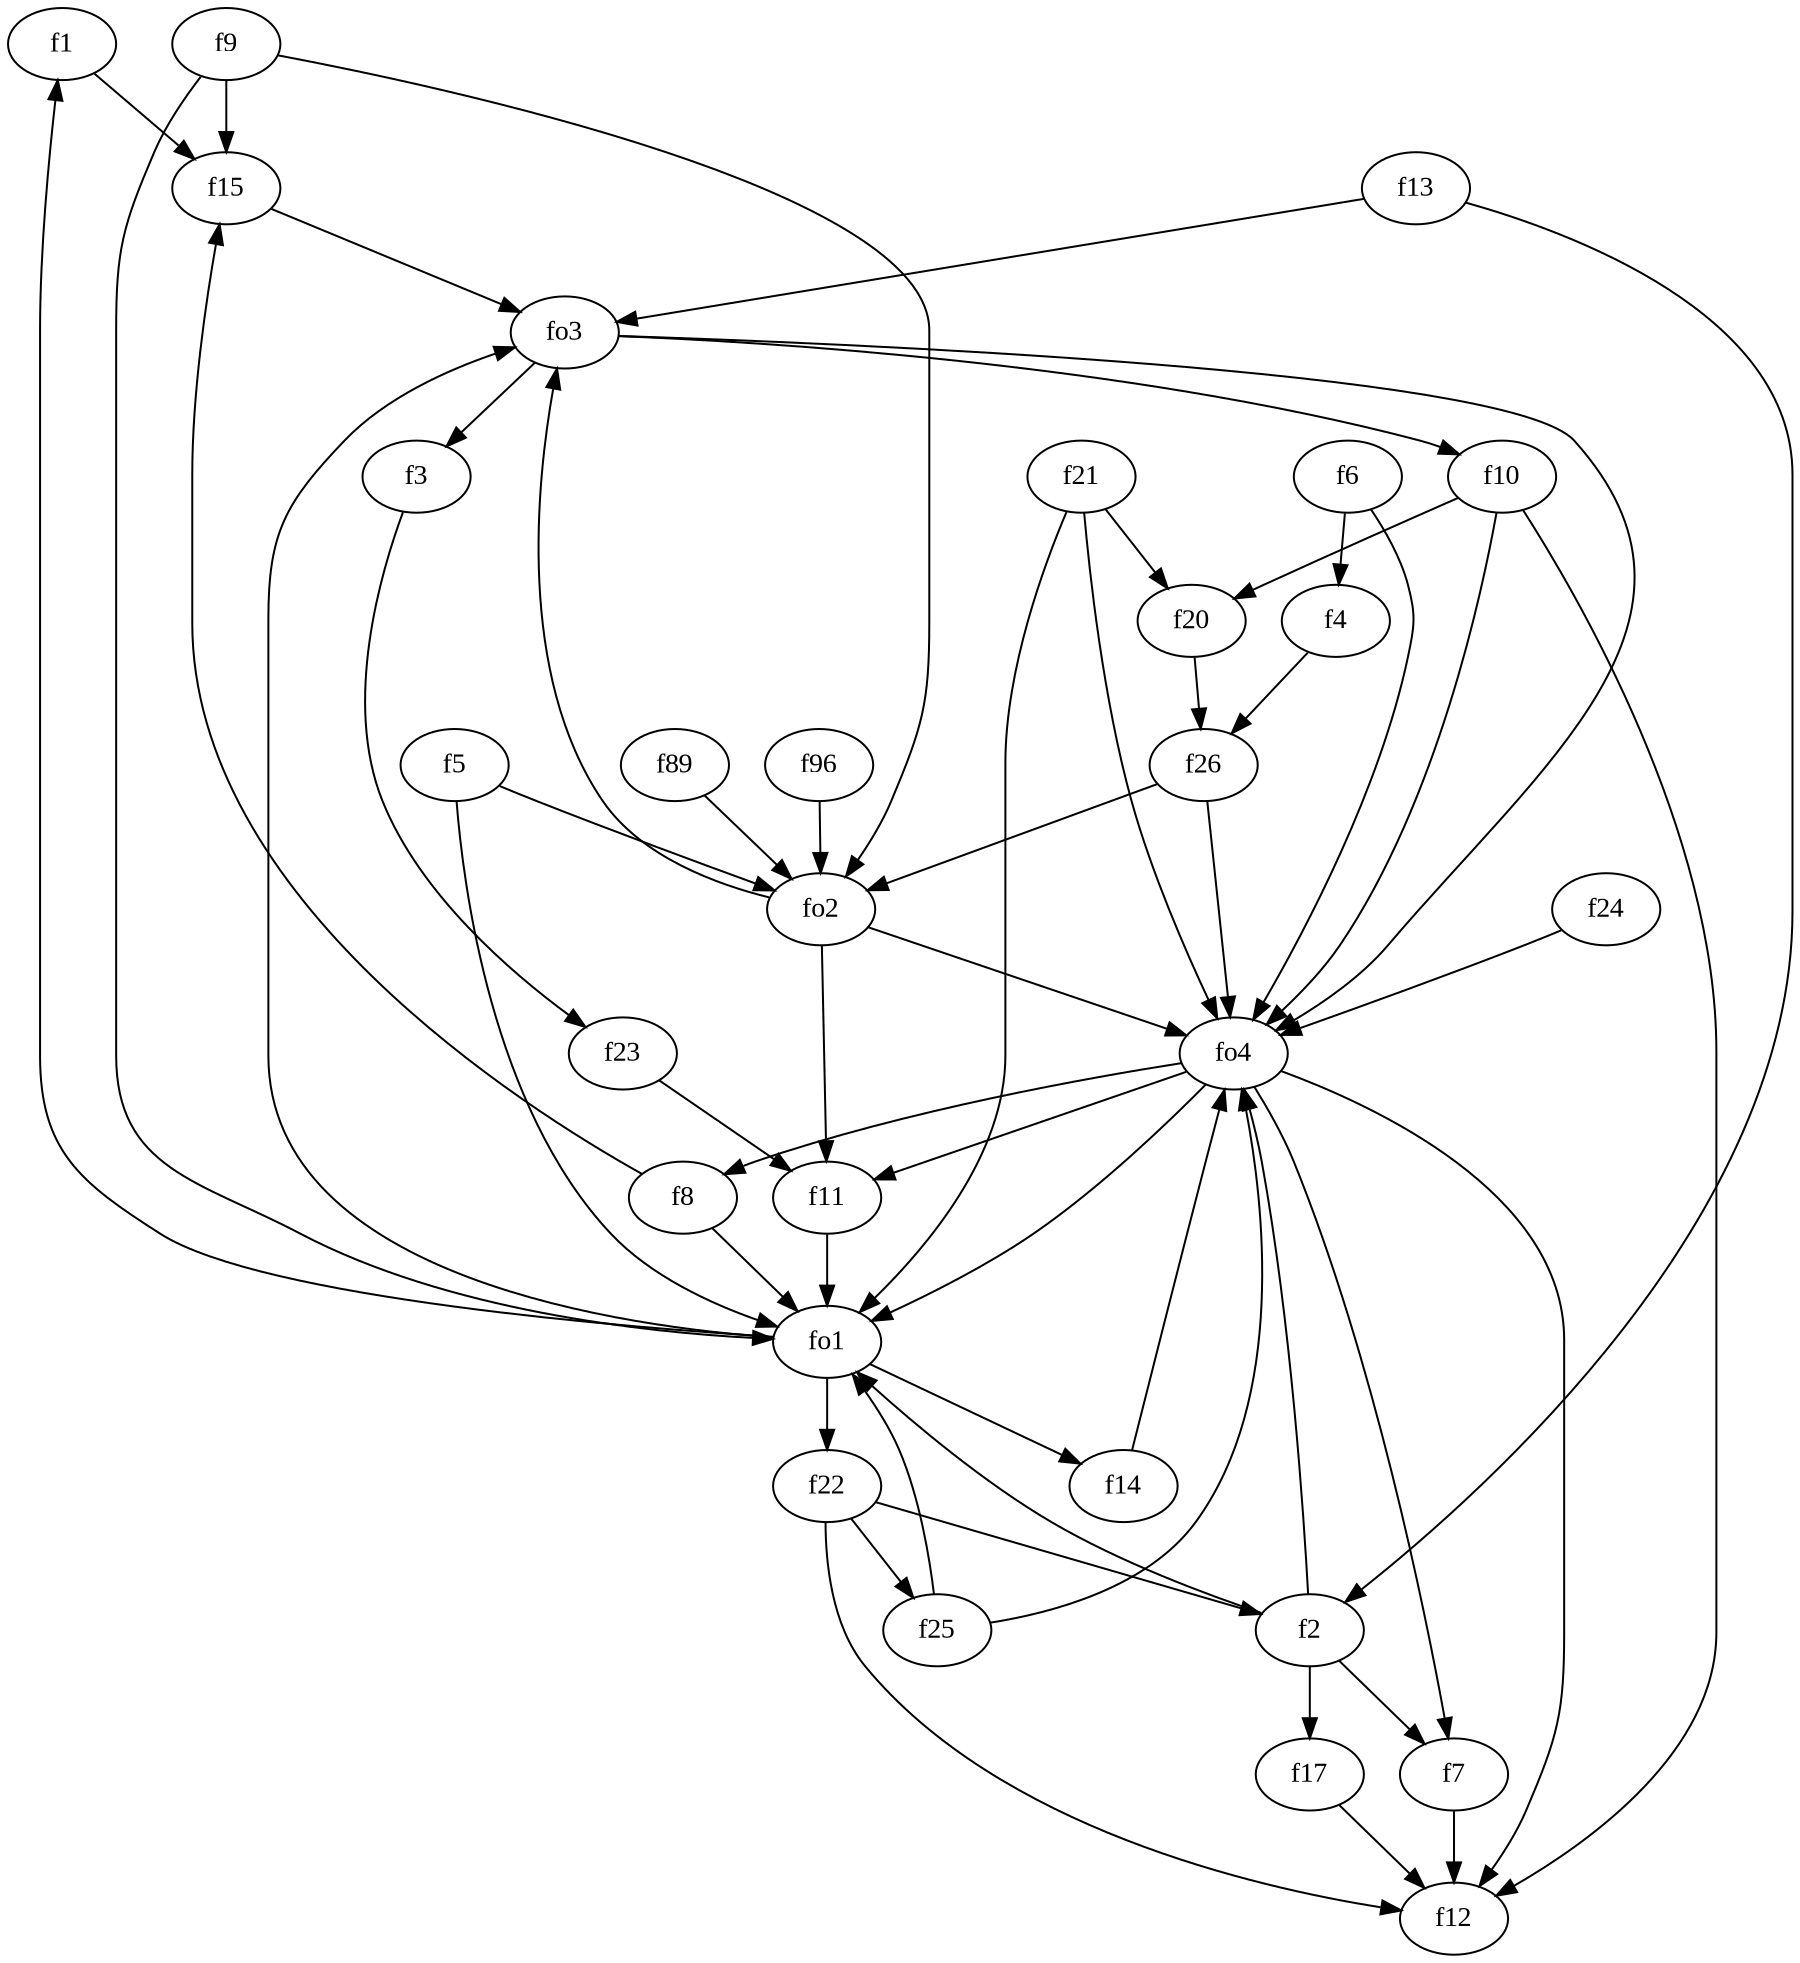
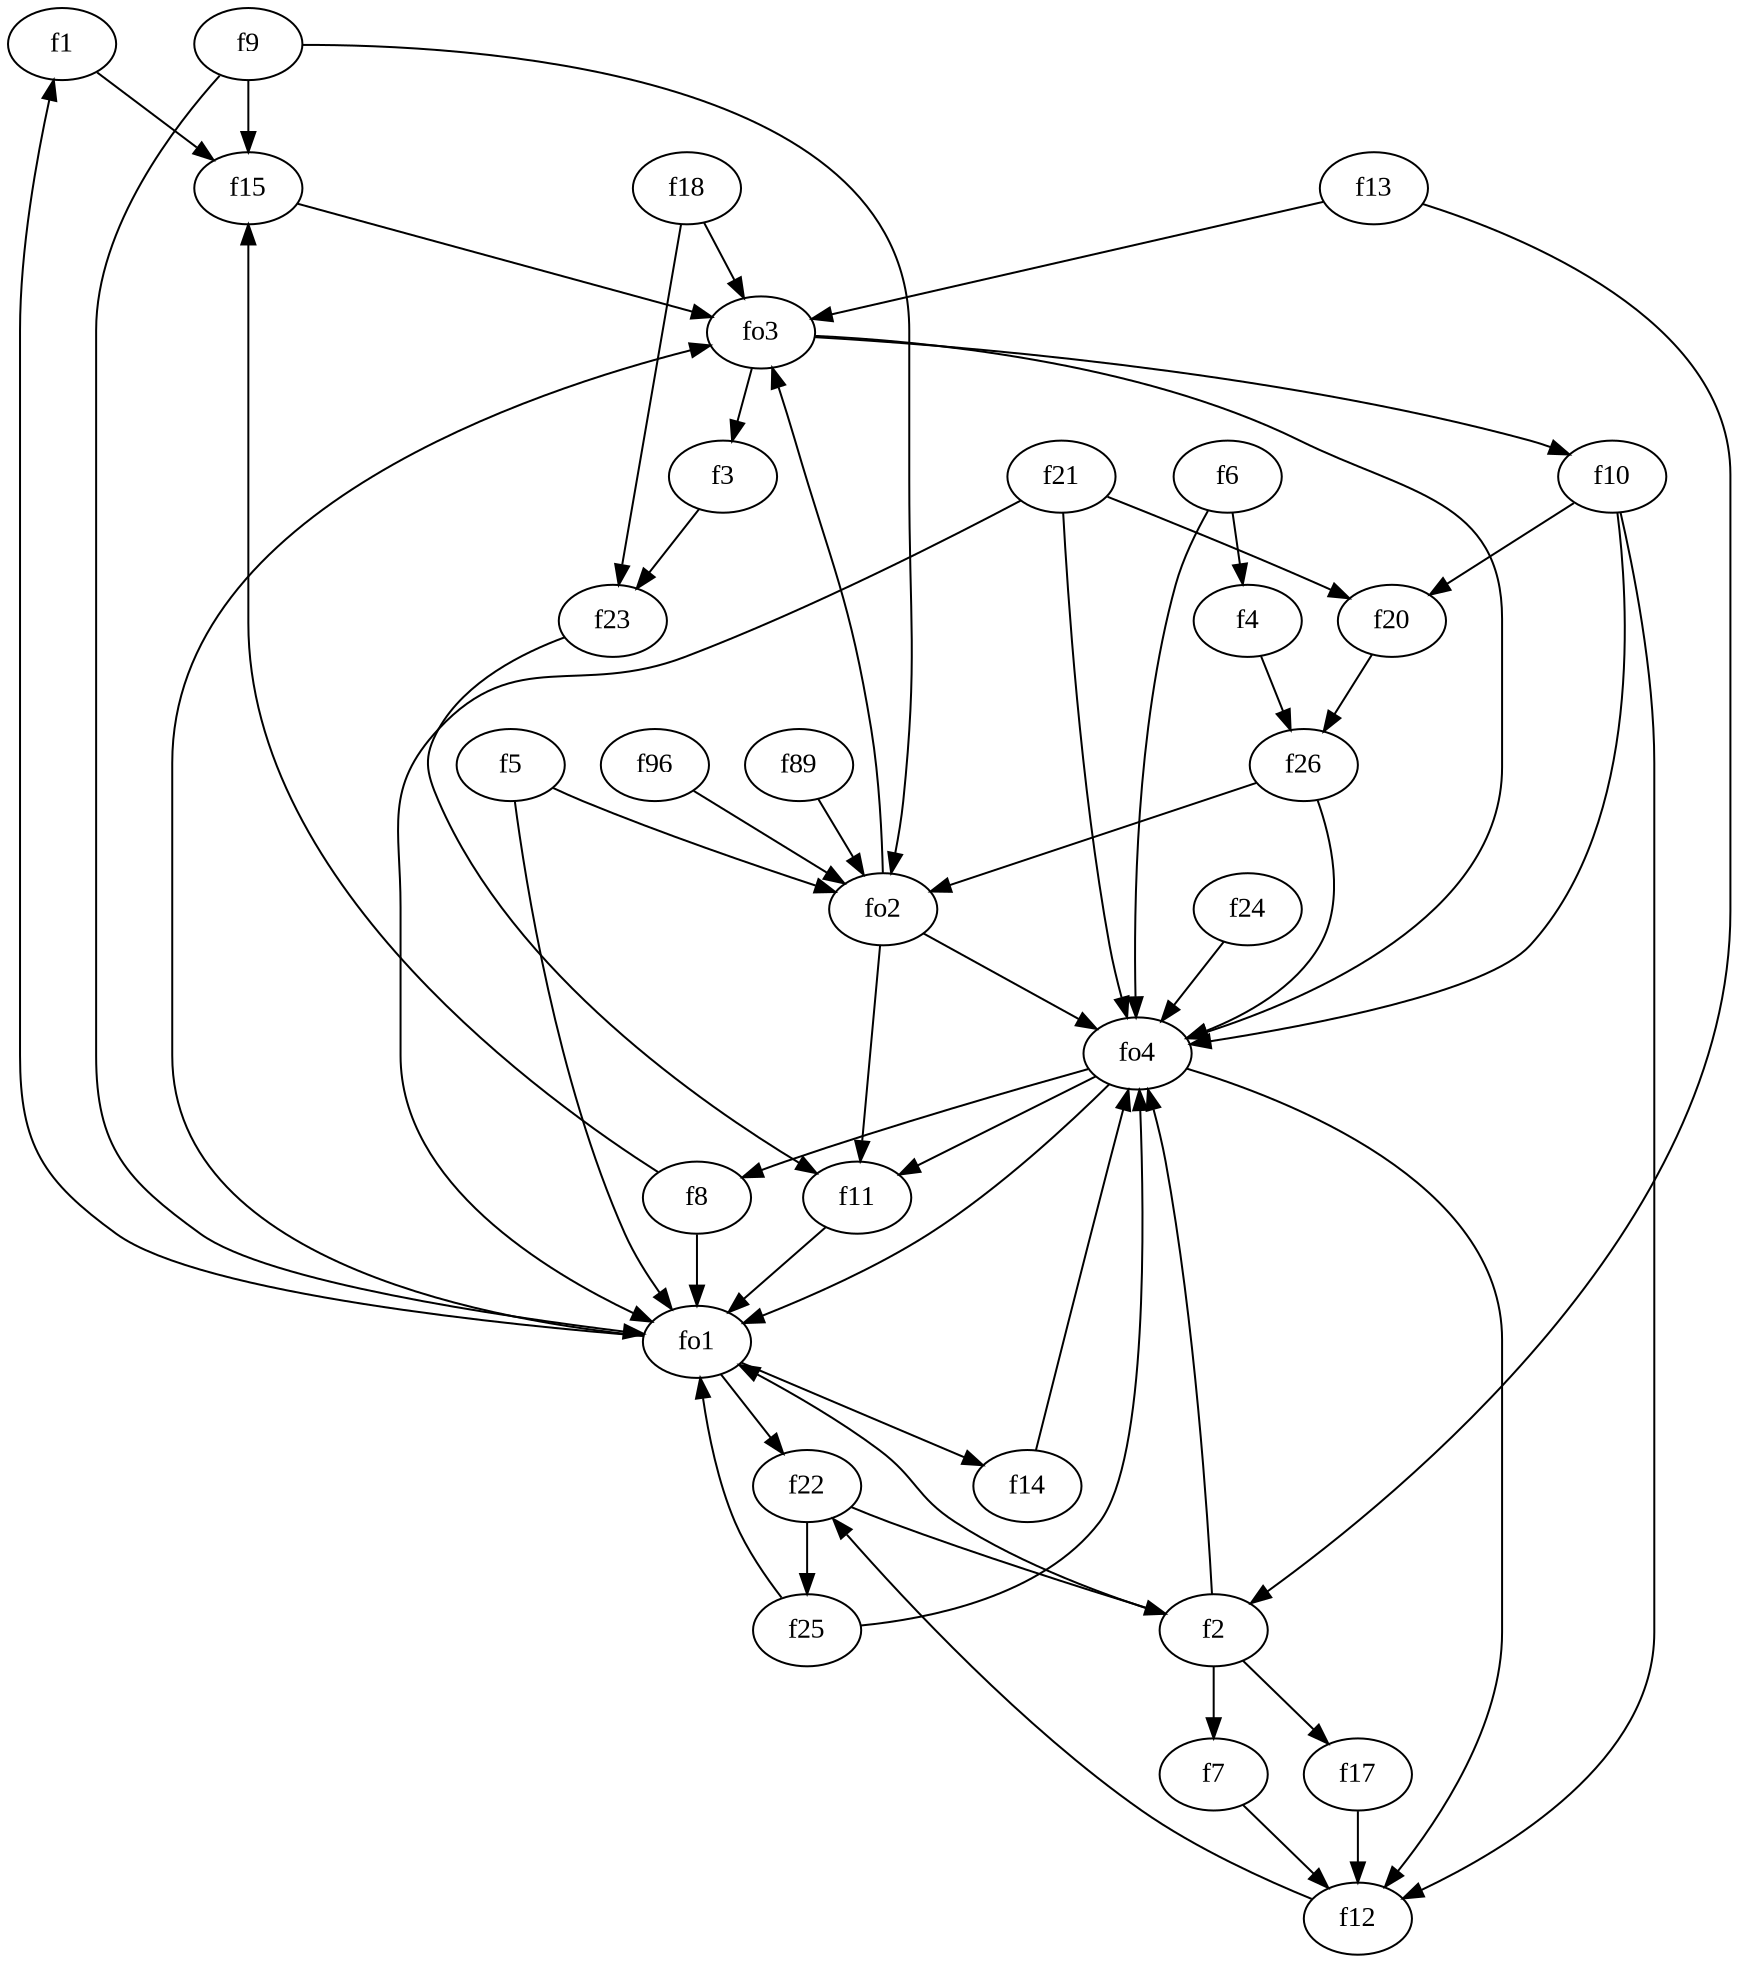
node "f18": added
edge "fo4" -> "f7": removed
edge "f22" -> "f12": reversed
